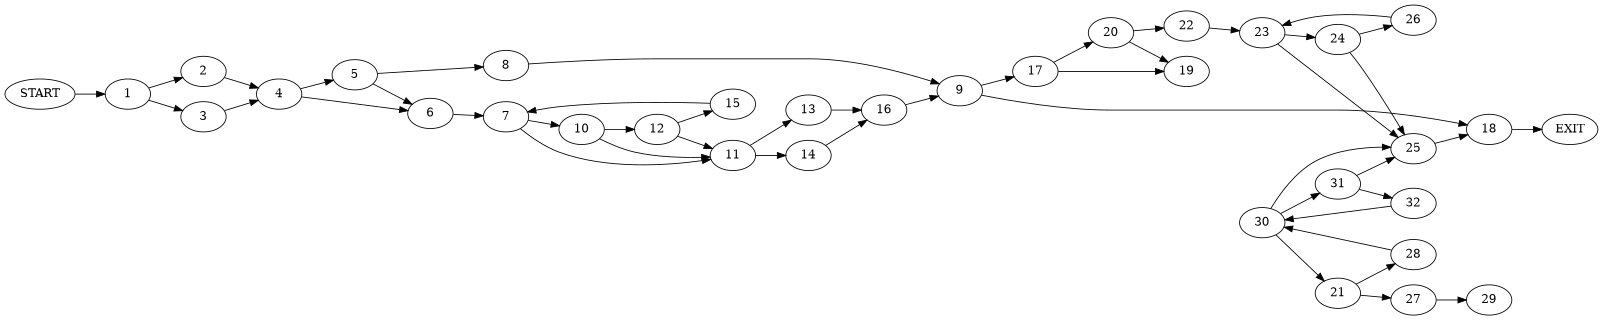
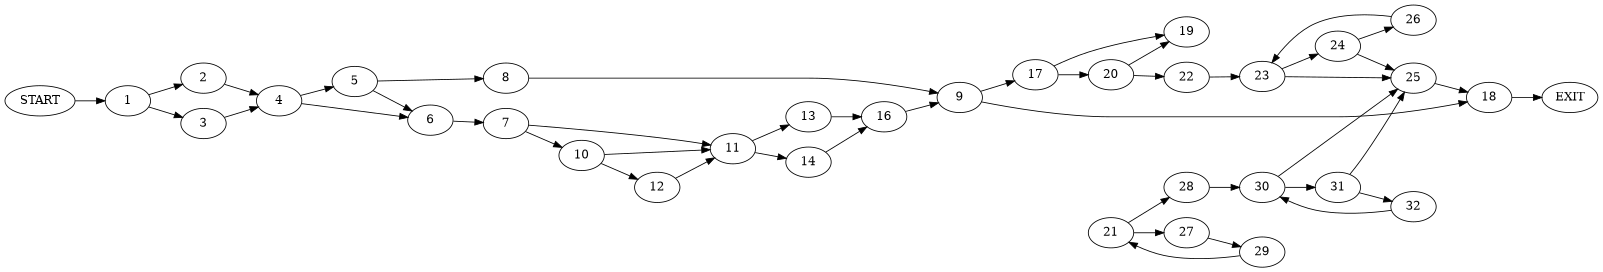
node "15": removed
edge "30" -> "21": now "29" -> "21"
